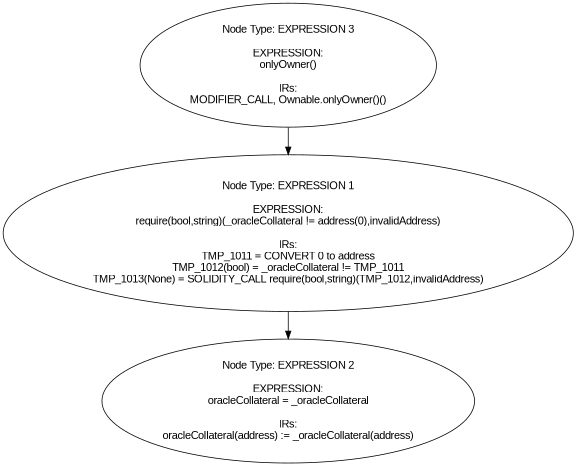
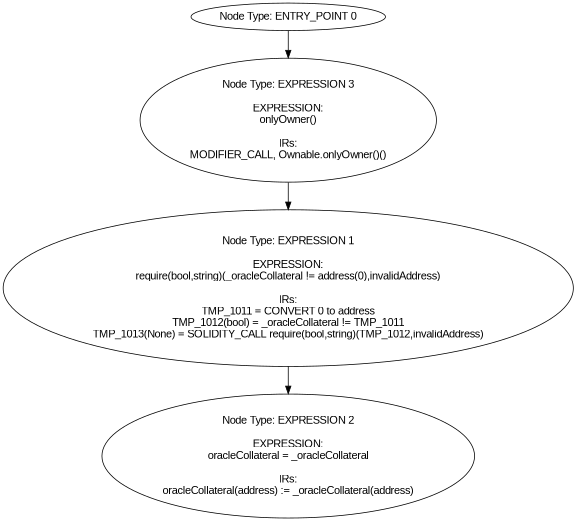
node "Node Type: ENTRY_POINT 0": added
